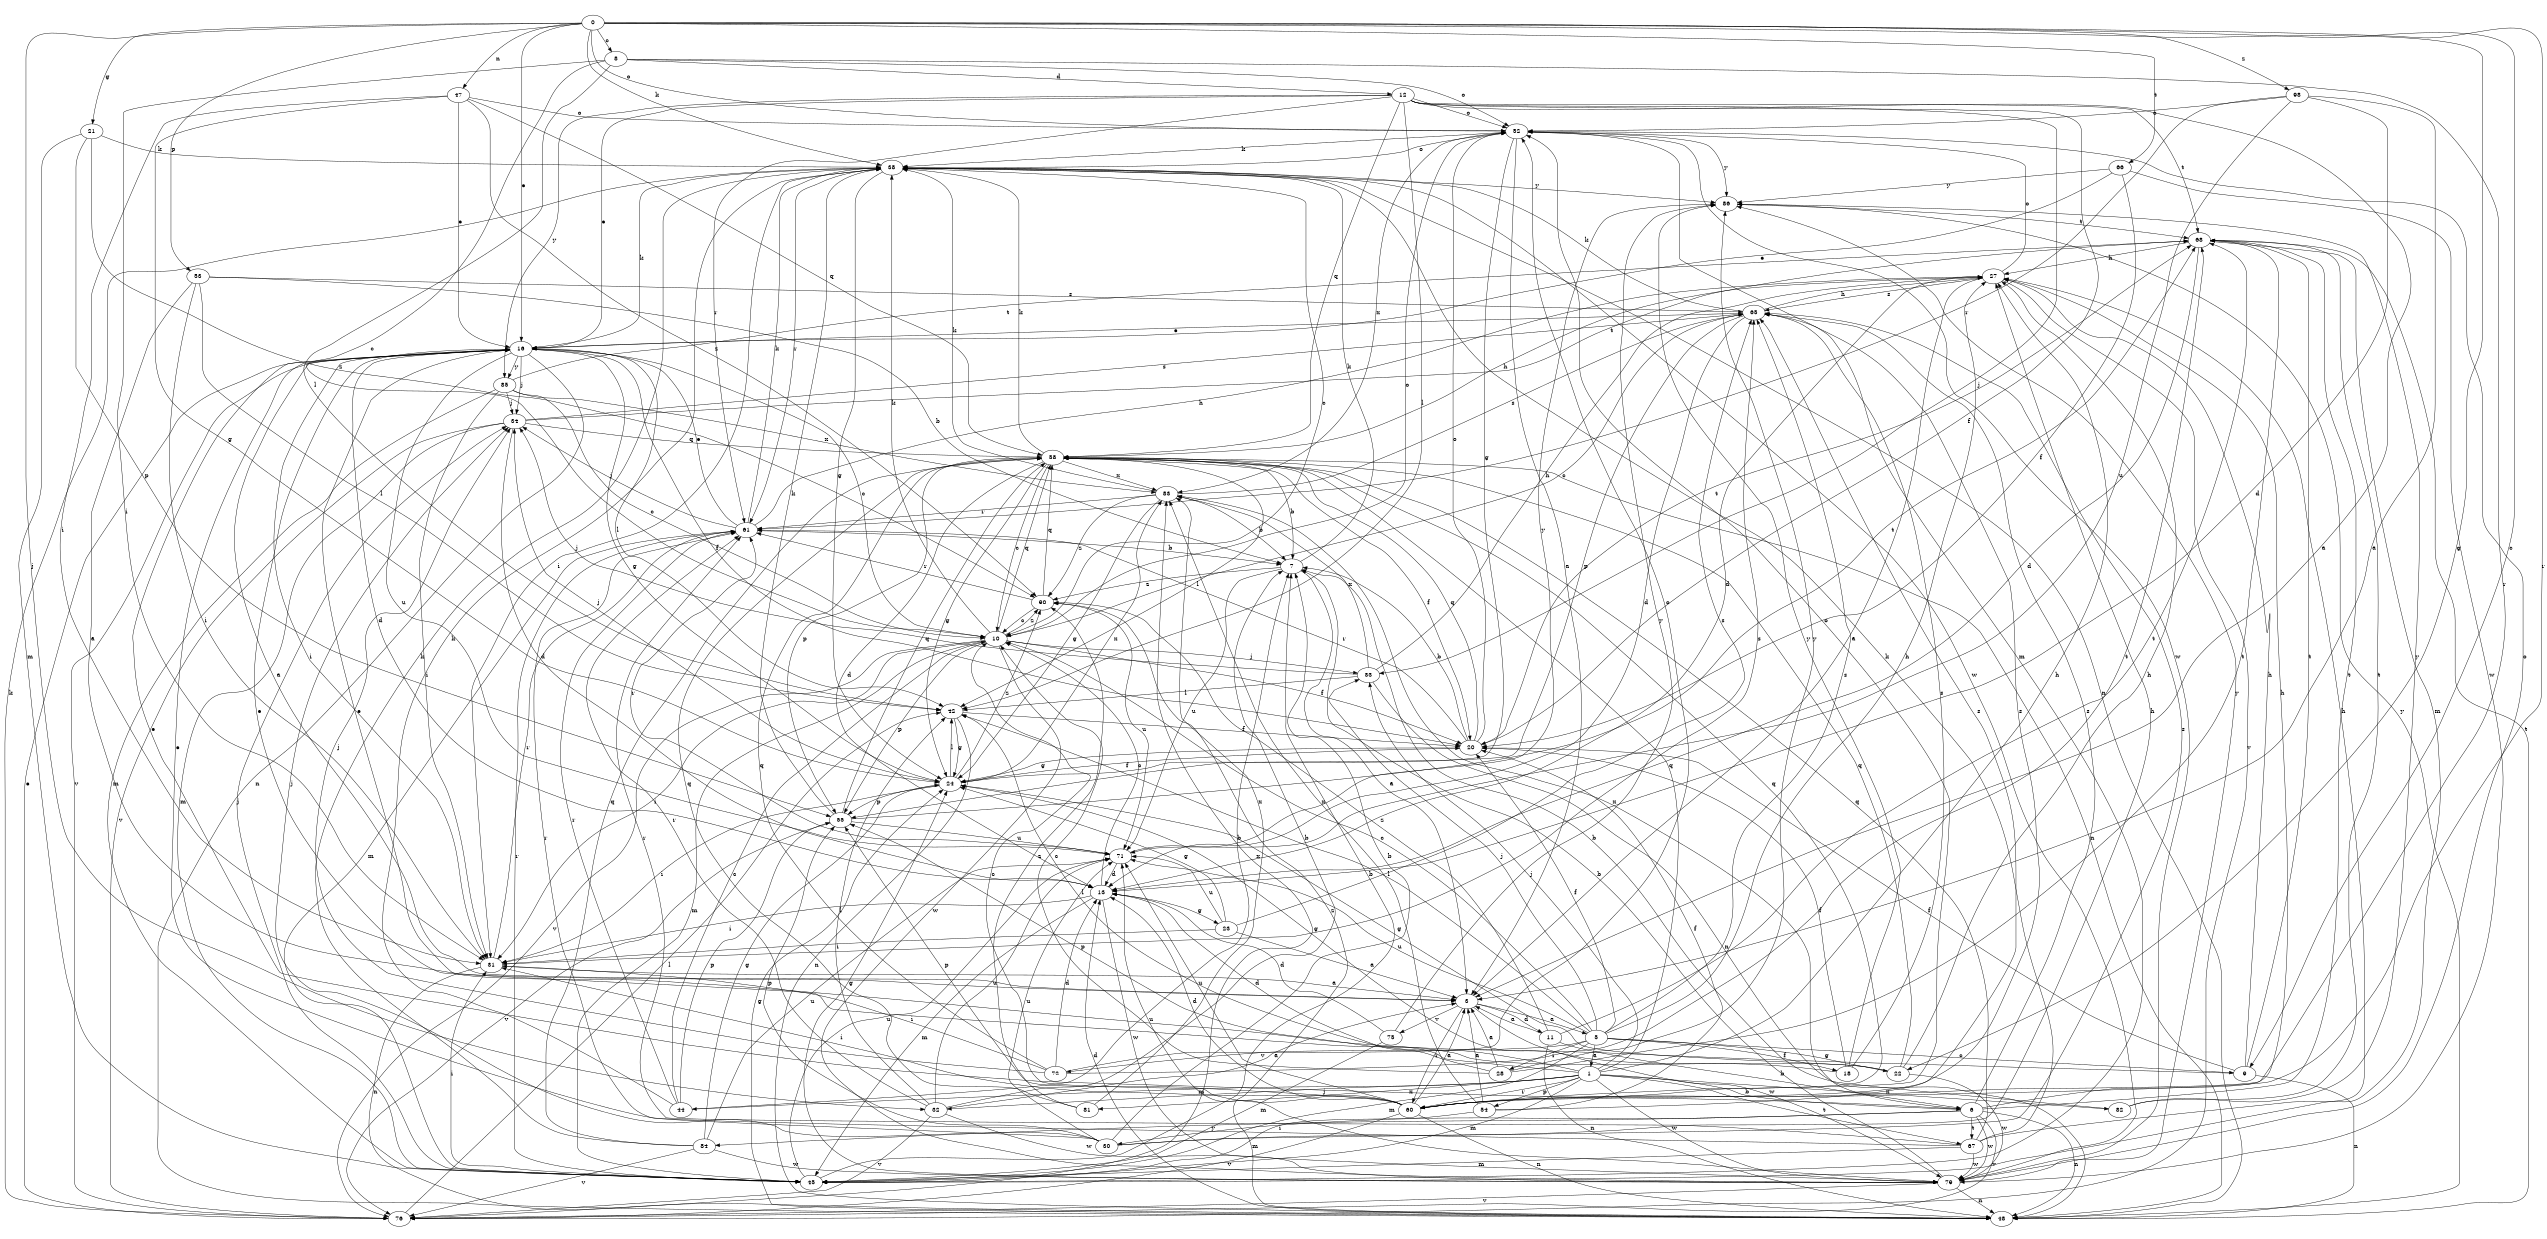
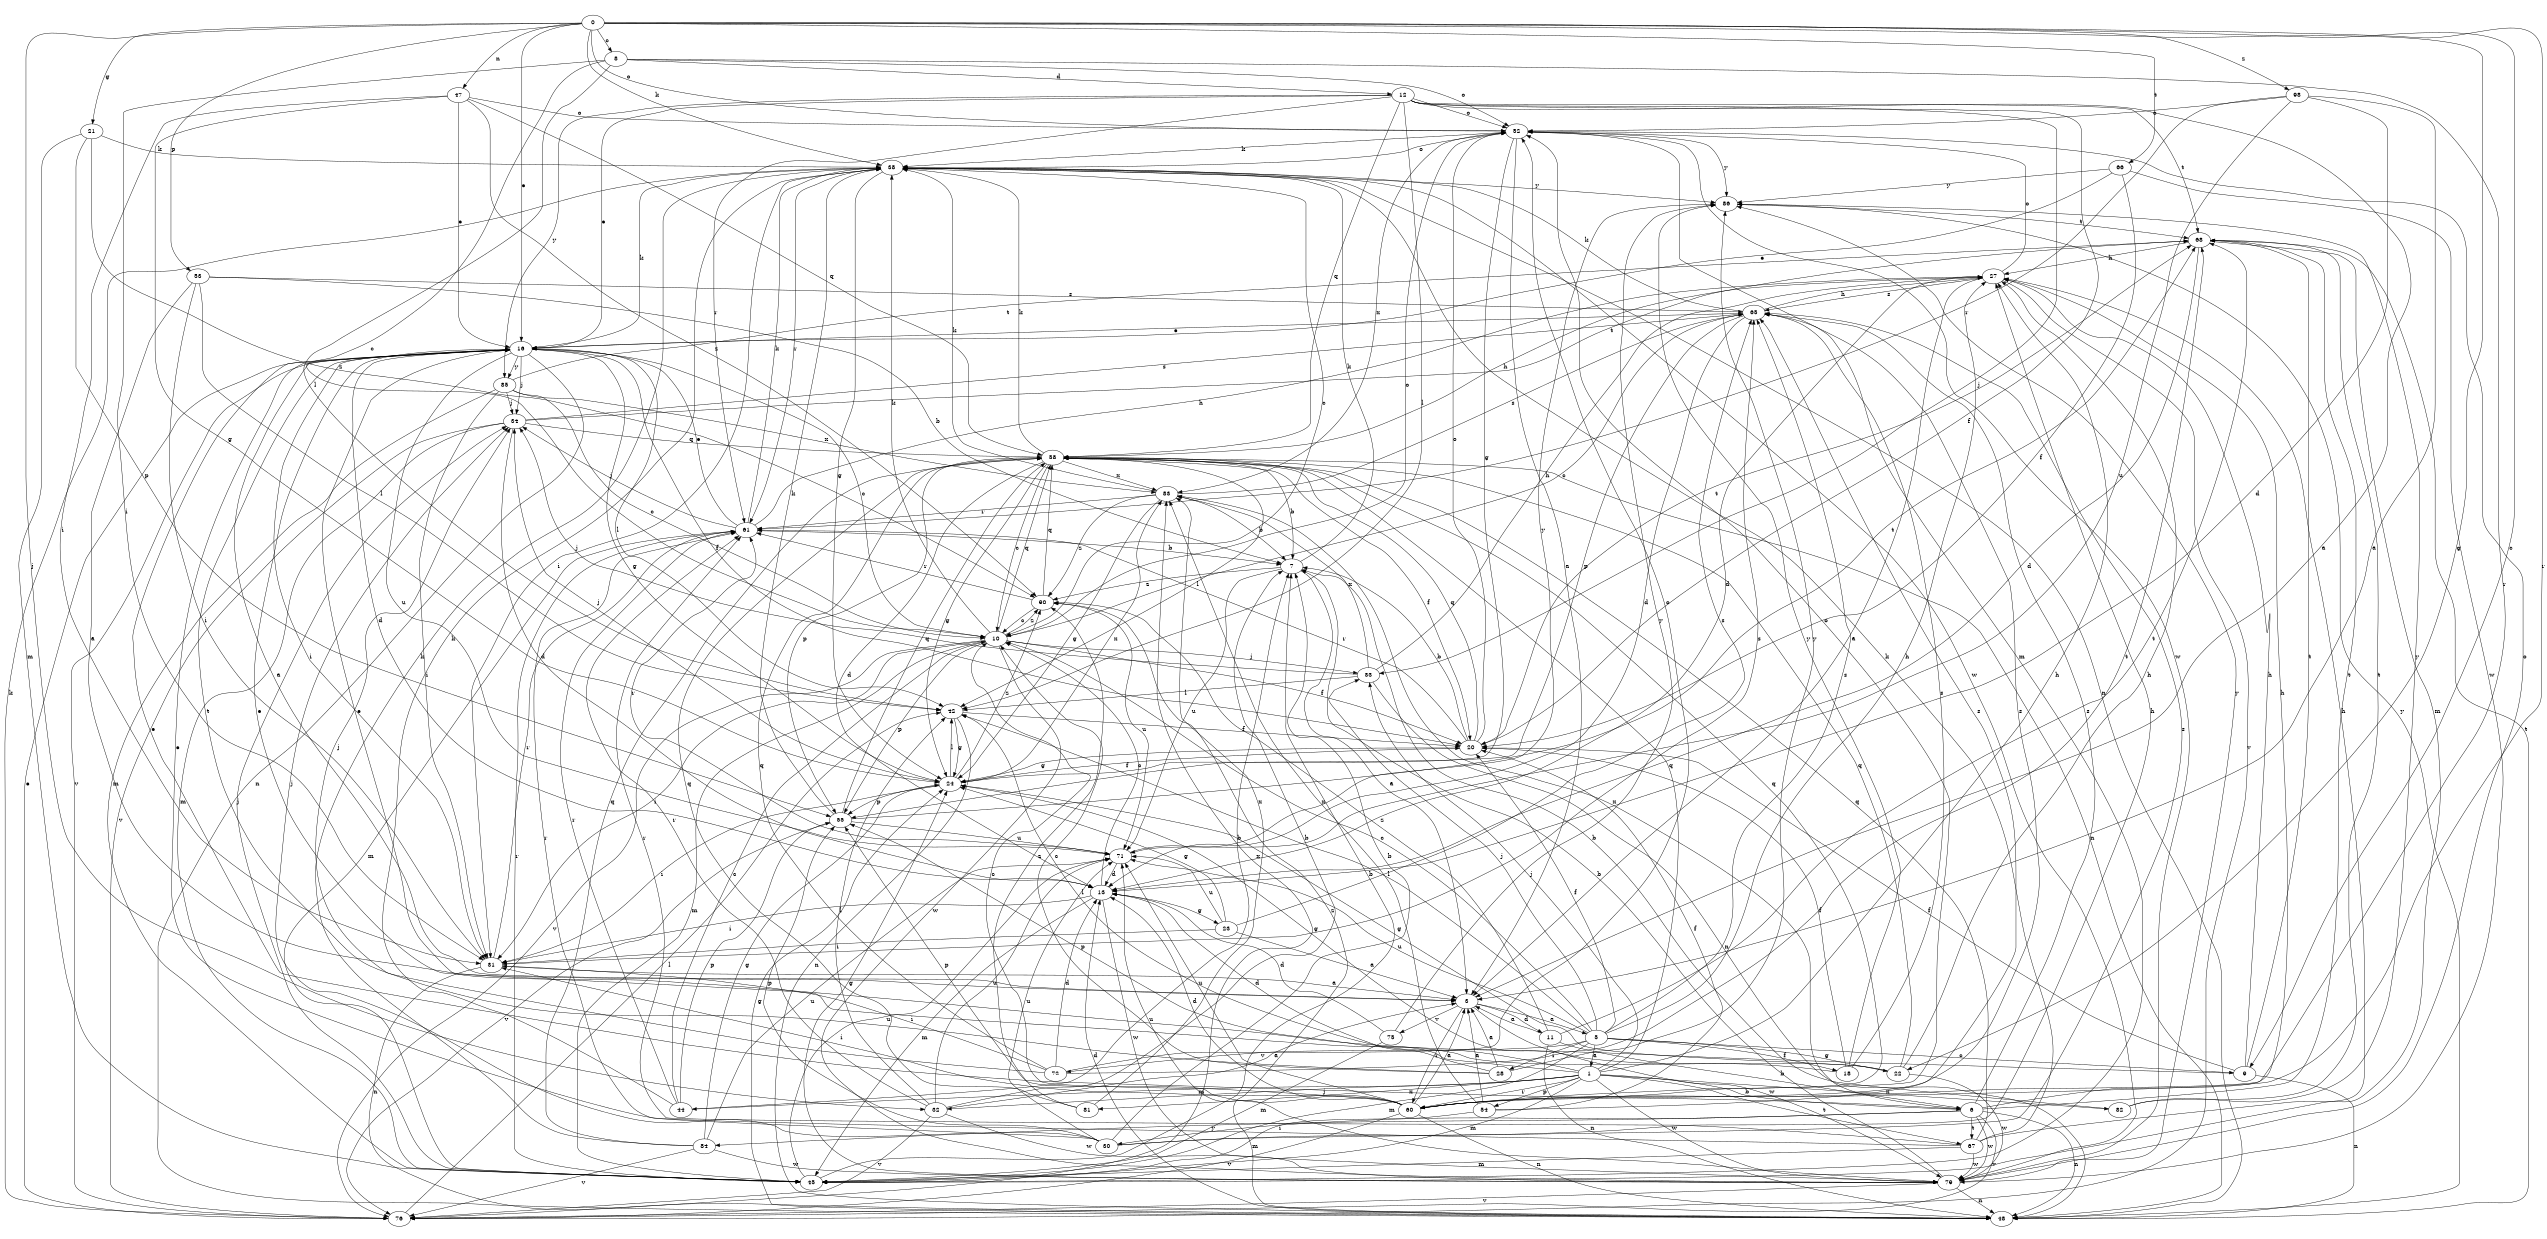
edge "28" -> "68": now "28" -> "16"
edge "45" -> "31": removed, label "i"
